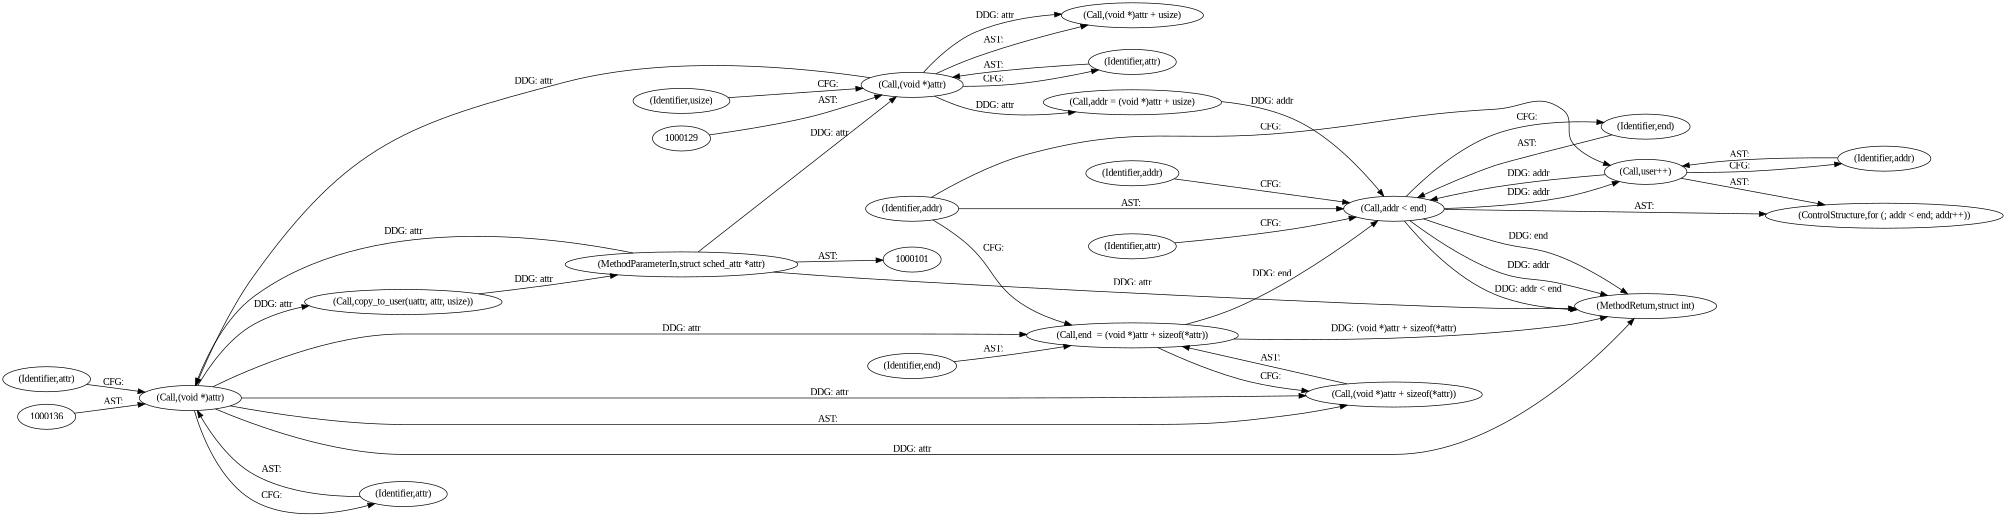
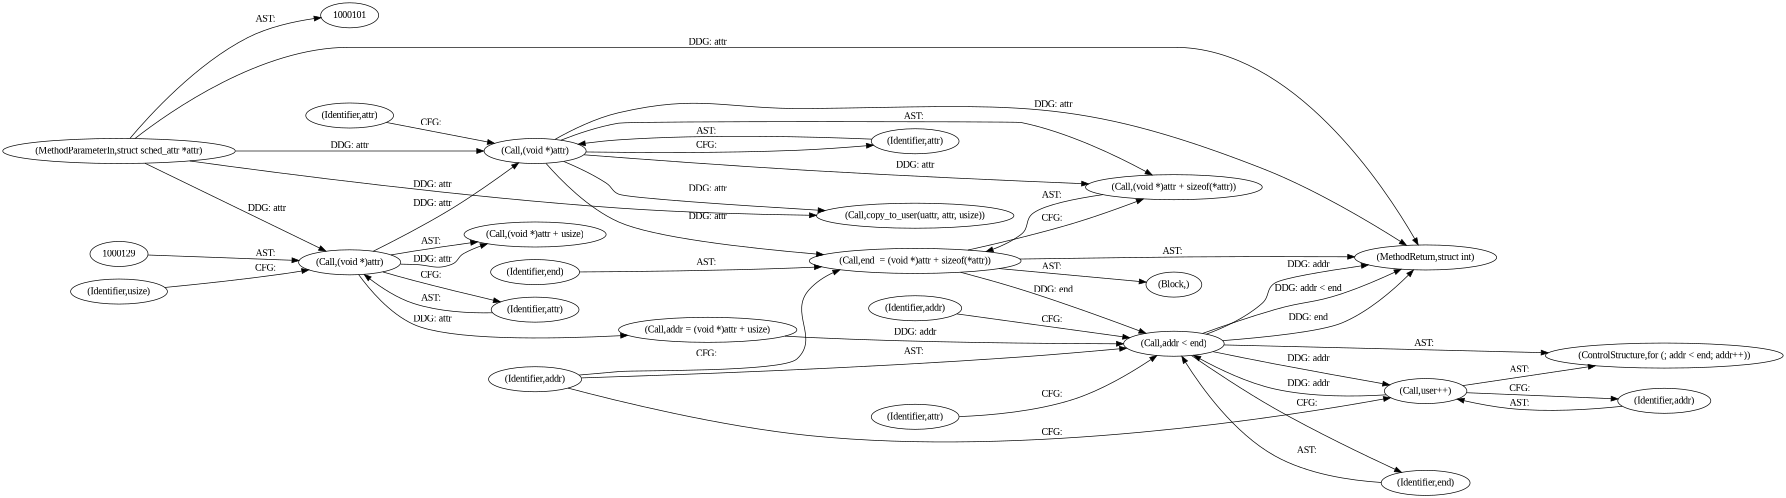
node "(Block,)": added
edge "(Call,copy_to_user(uattr, attr, usize))" -> "(MethodParameterIn,struct sched_attr *attr)": reversed
edge "(Call,end  = (void *)attr + sizeof(*attr))" -> "(MethodReturn,struct int)": label "DDG: (void *)attr + sizeof(*attr)" -> "AST: "
node "1000136": removed
